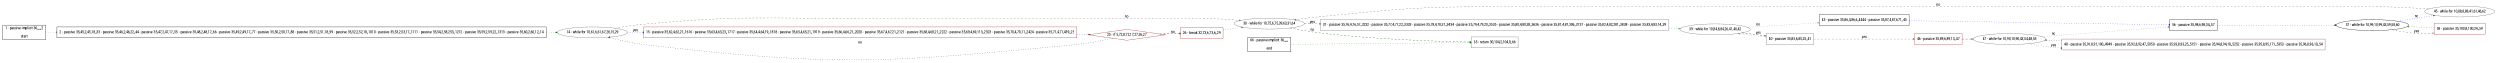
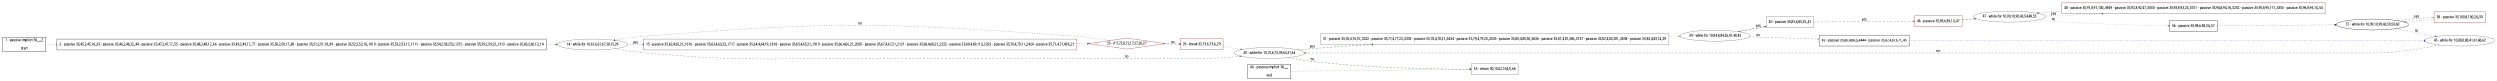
edge "43 - passive 35,86,4,86,6,,4444 - passive 35,87,4,87,671,,45" -> "56 - passive 35,98,6,98,34,,57": now "43 - passive 35,86,4,86,6,,4444 - passive 35,87,4,87,671,,45" -> "45 - while-for 10,88,8,88,41,61,46,62"
edge "39 - while-for 10,84,8,84,26,41,40,42" -> "43 - passive 35,86,4,86,6,,4444 - passive 35,87,4,87,671,,45": style dotted -> dashed
